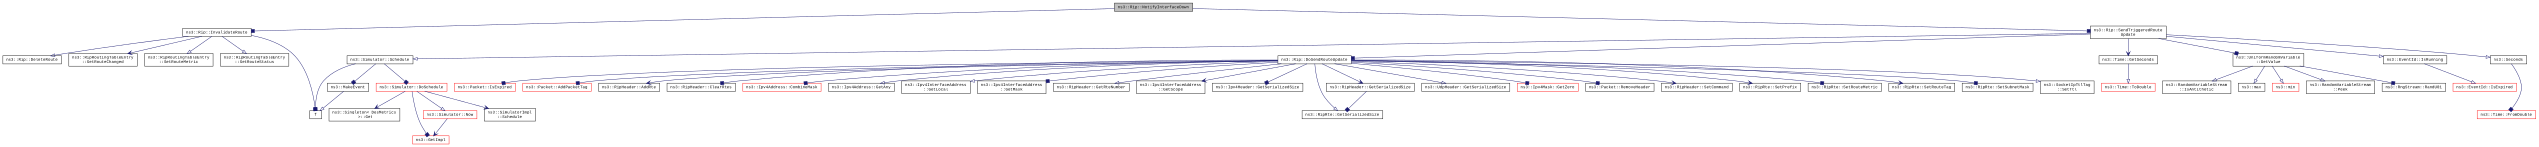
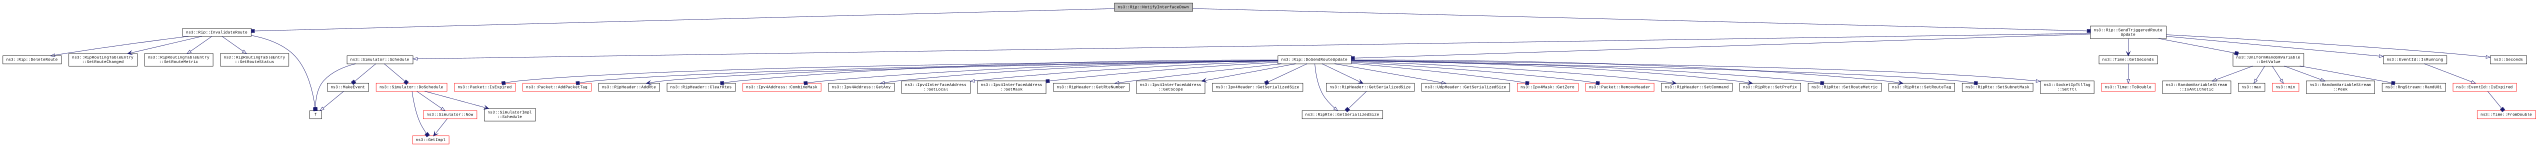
edge "ns3::Seconds" -> "ns3::Time::FromDouble": now "ns3::EventId::IsExpired" -> "ns3::Time::FromDouble"
node "ns3::Packet::RemoveHeader": color black -> red
node "ns3::Singleton< DesMetrics >::Get": removed
